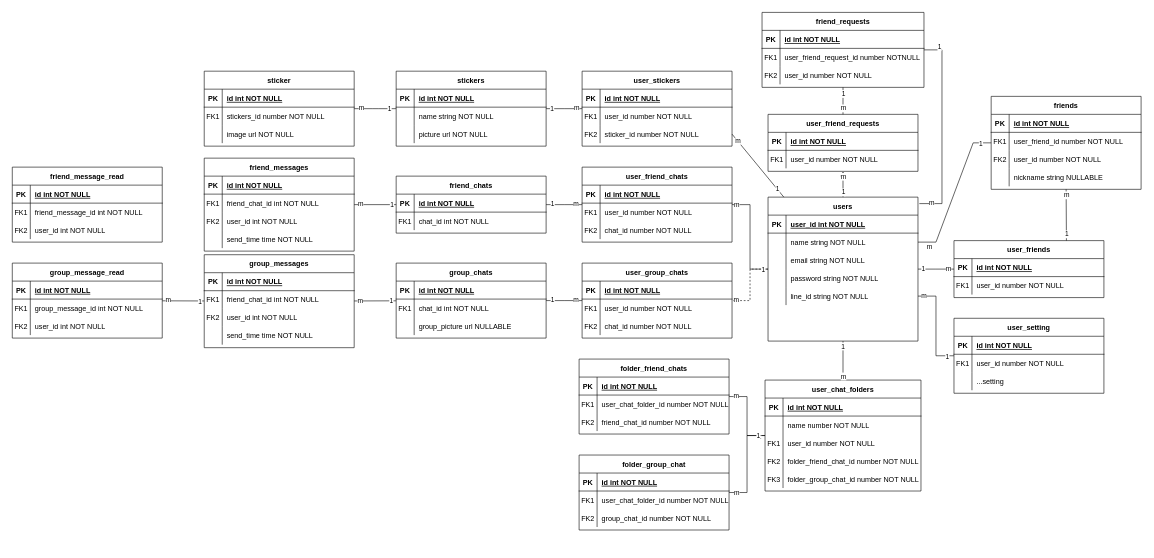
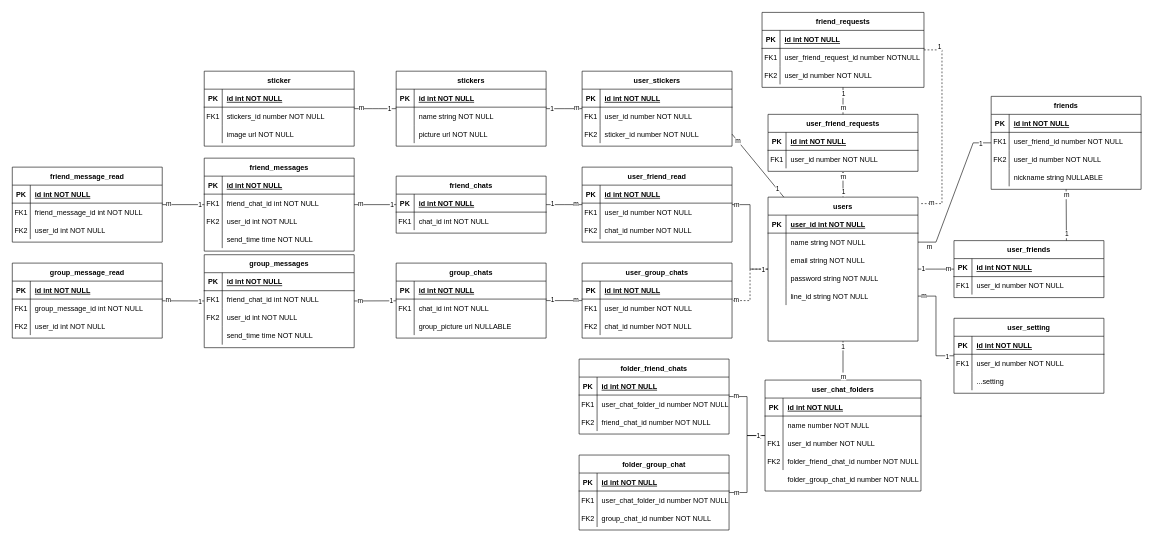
edge "friend_requests" -- "users": style solid -> dashed
node "user_friend_chats": label "user_friend_chats" -> "user_friend_read"
edge "friend_message_read" -- "friend_messages": added, labels "m", "1"
node "FK3": removed
